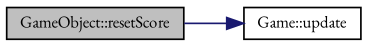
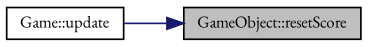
edge "GameObject::resetScore" -> "Game::update": reversed
